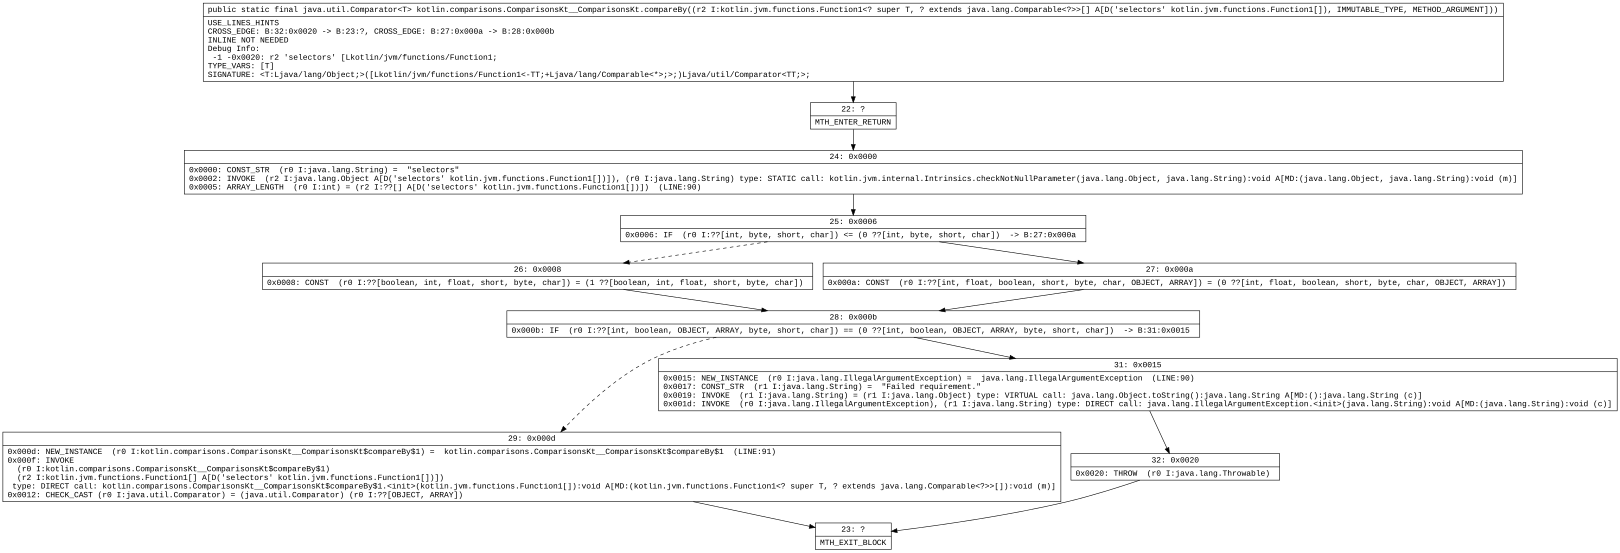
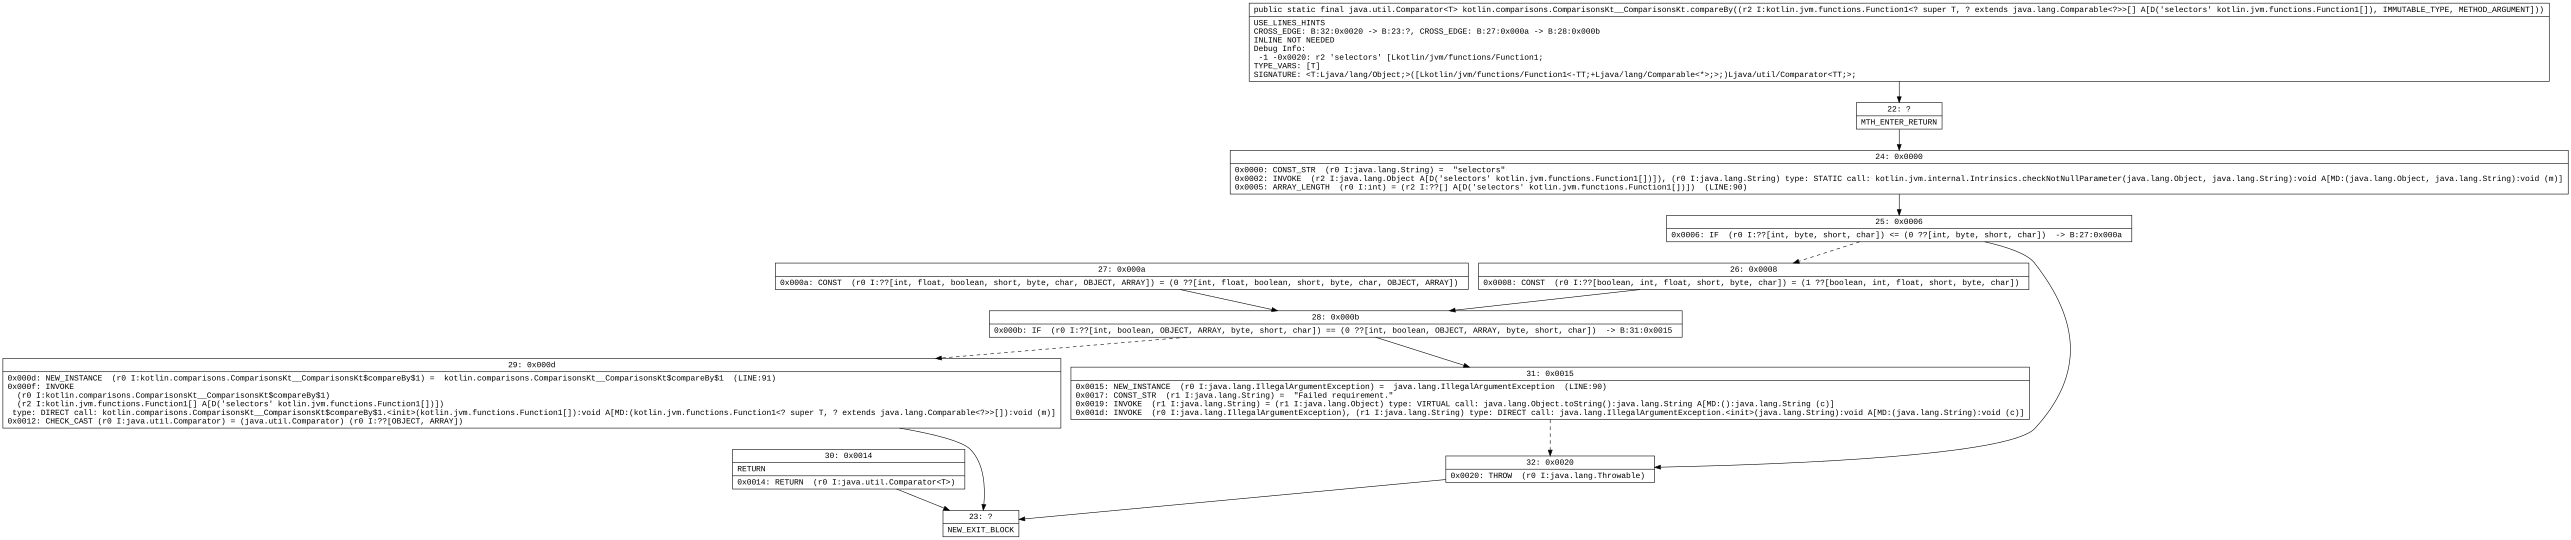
edge "25: 0x0006" -> "27: 0x000a": now "25: 0x0006" -> "32: 0x0020"
edge "31: 0x0015" -> "32: 0x0020": style solid -> dashed
node "30: 0x0014": added
node "23: ?": text "MTH_EXIT_BLOCK" -> "NEW_EXIT_BLOCK"
